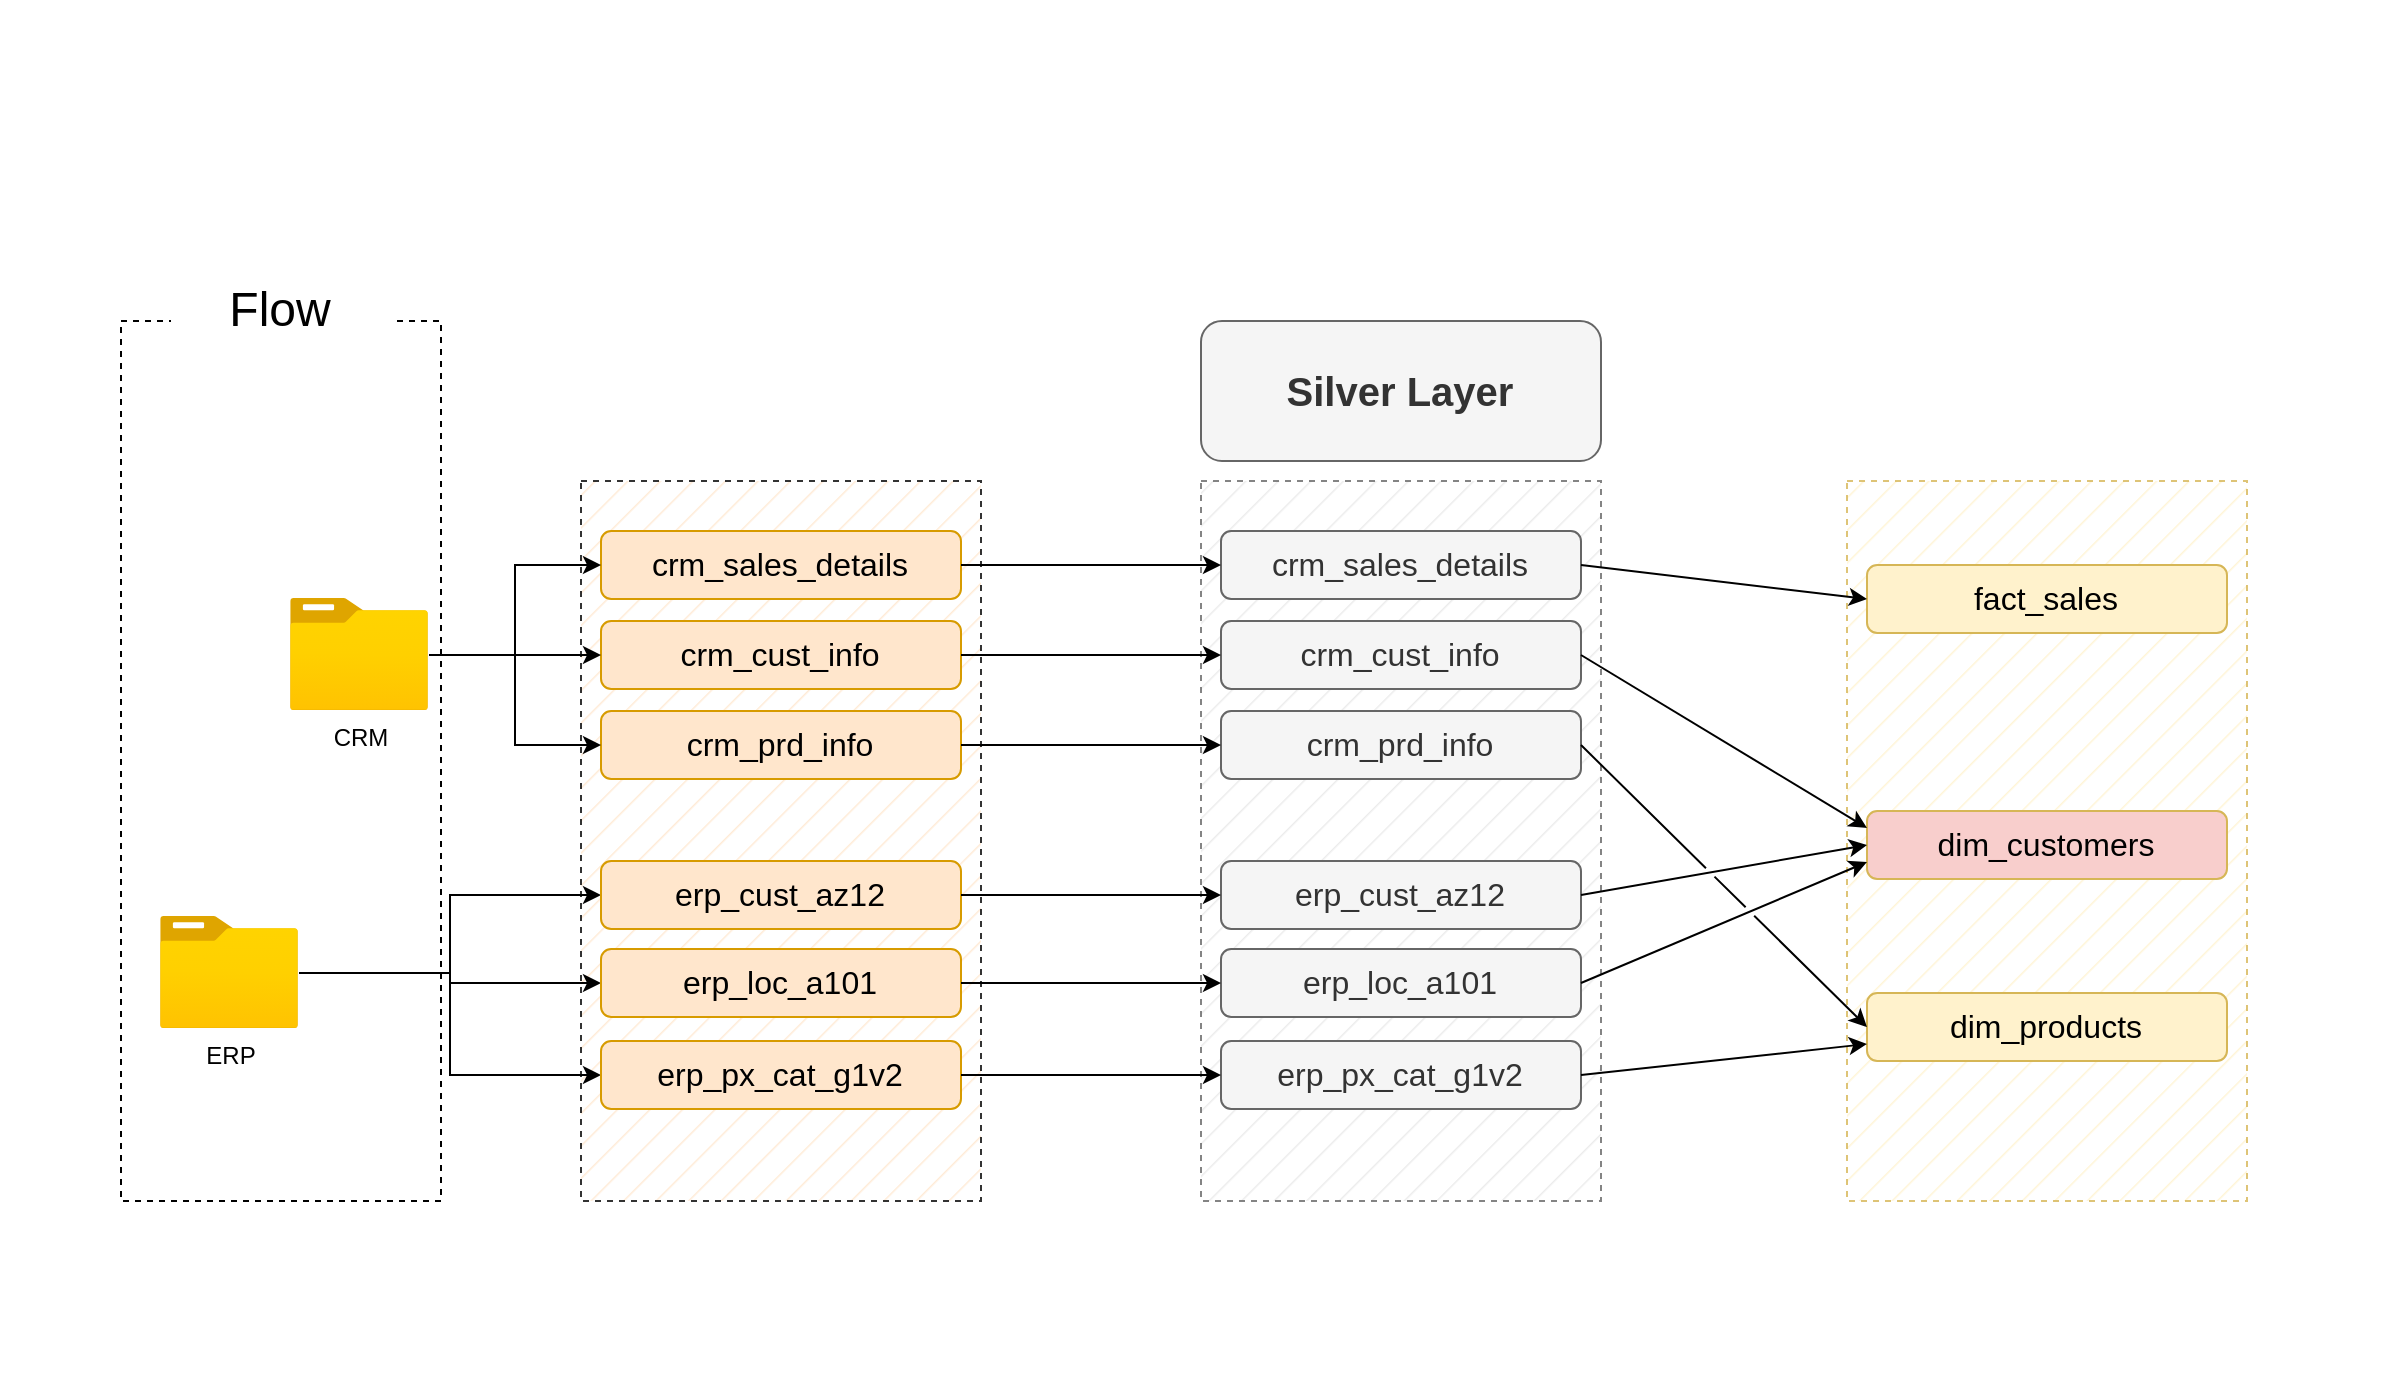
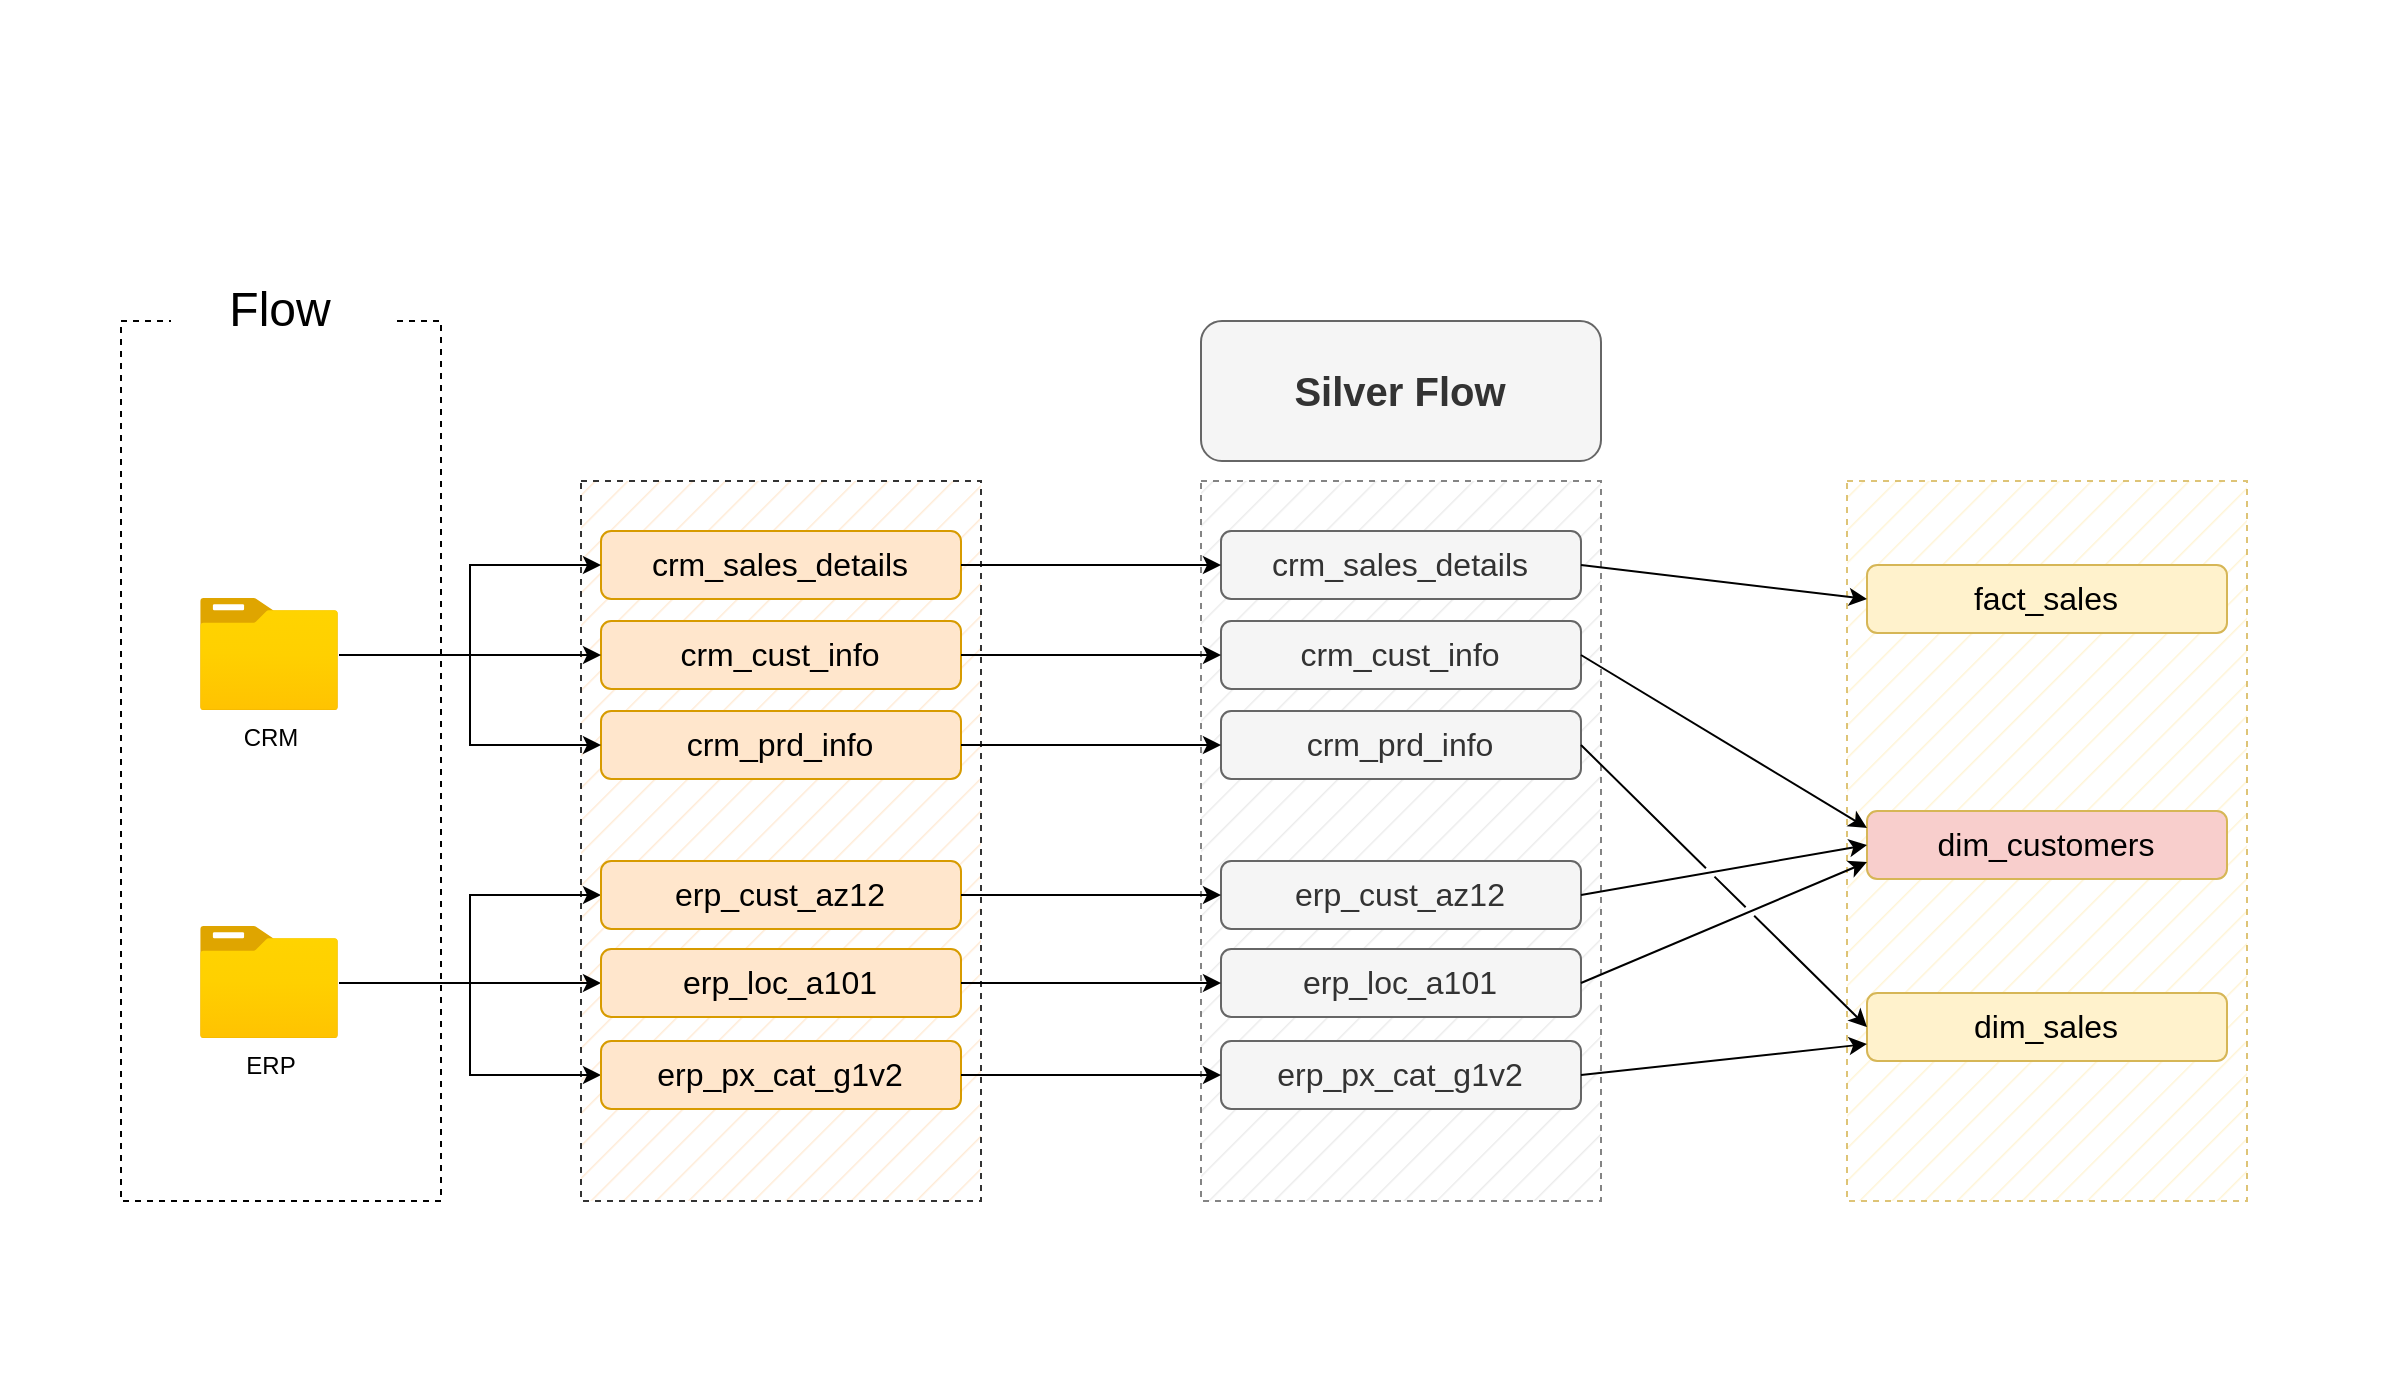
node "Silver Layer": label "Silver Layer" -> "Silver Flow"
node "CRM": moved (360, 655) -> (270, 655)
node "ERP": moved (230, 973) -> (270, 983)
node "dim_products": label "dim_products" -> "dim_sales"
